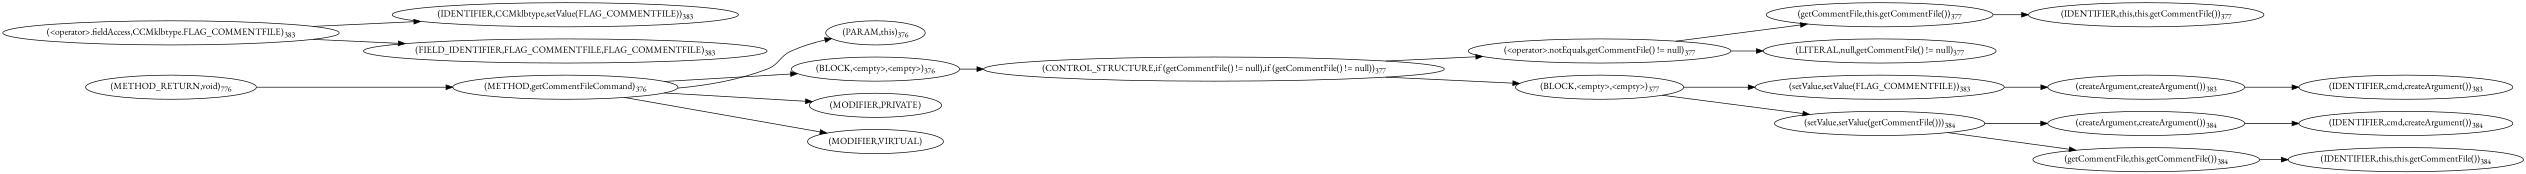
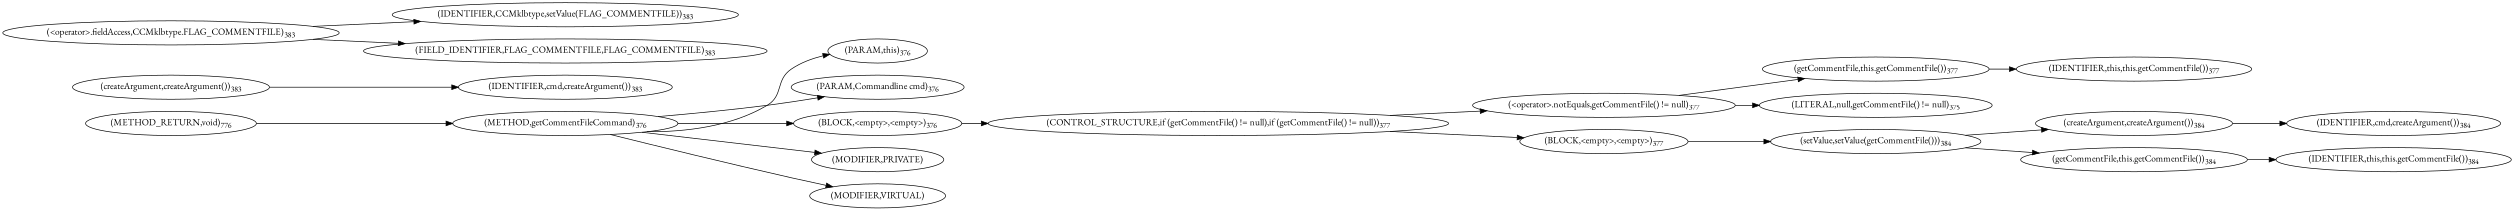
node "(LITERAL,null,getCommentFile() != null)": text "377" -> "375"
node "(PARAM,Commandline cmd)": added
node "(setValue,setValue(FLAG_COMMENTFILE))": removed
